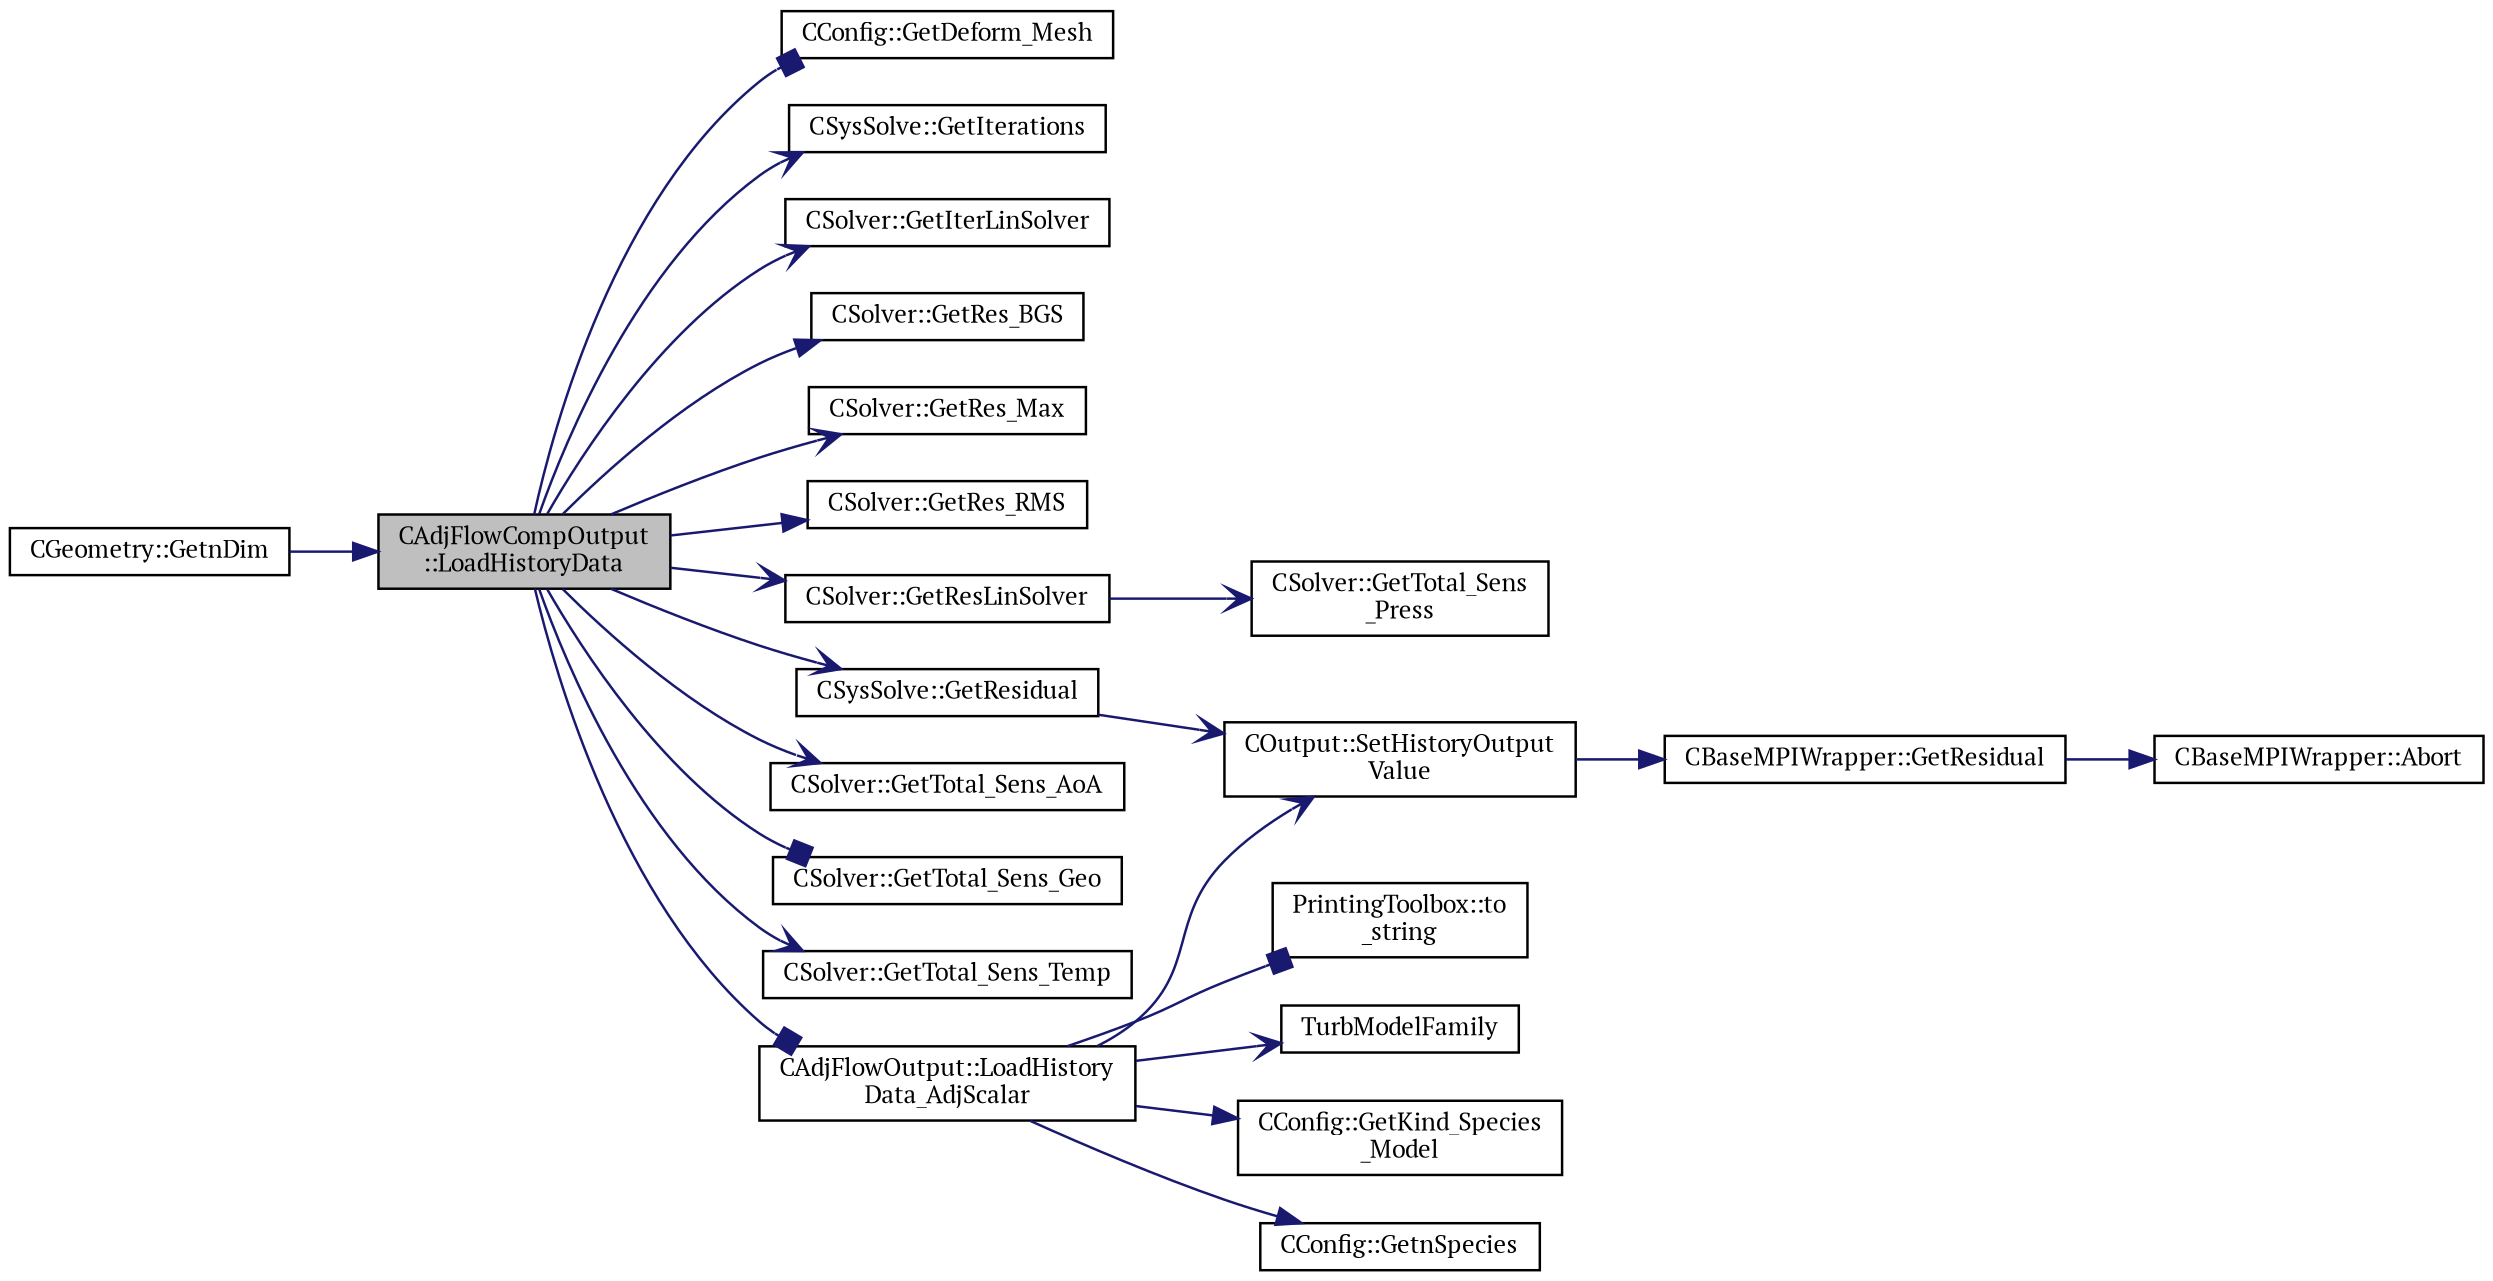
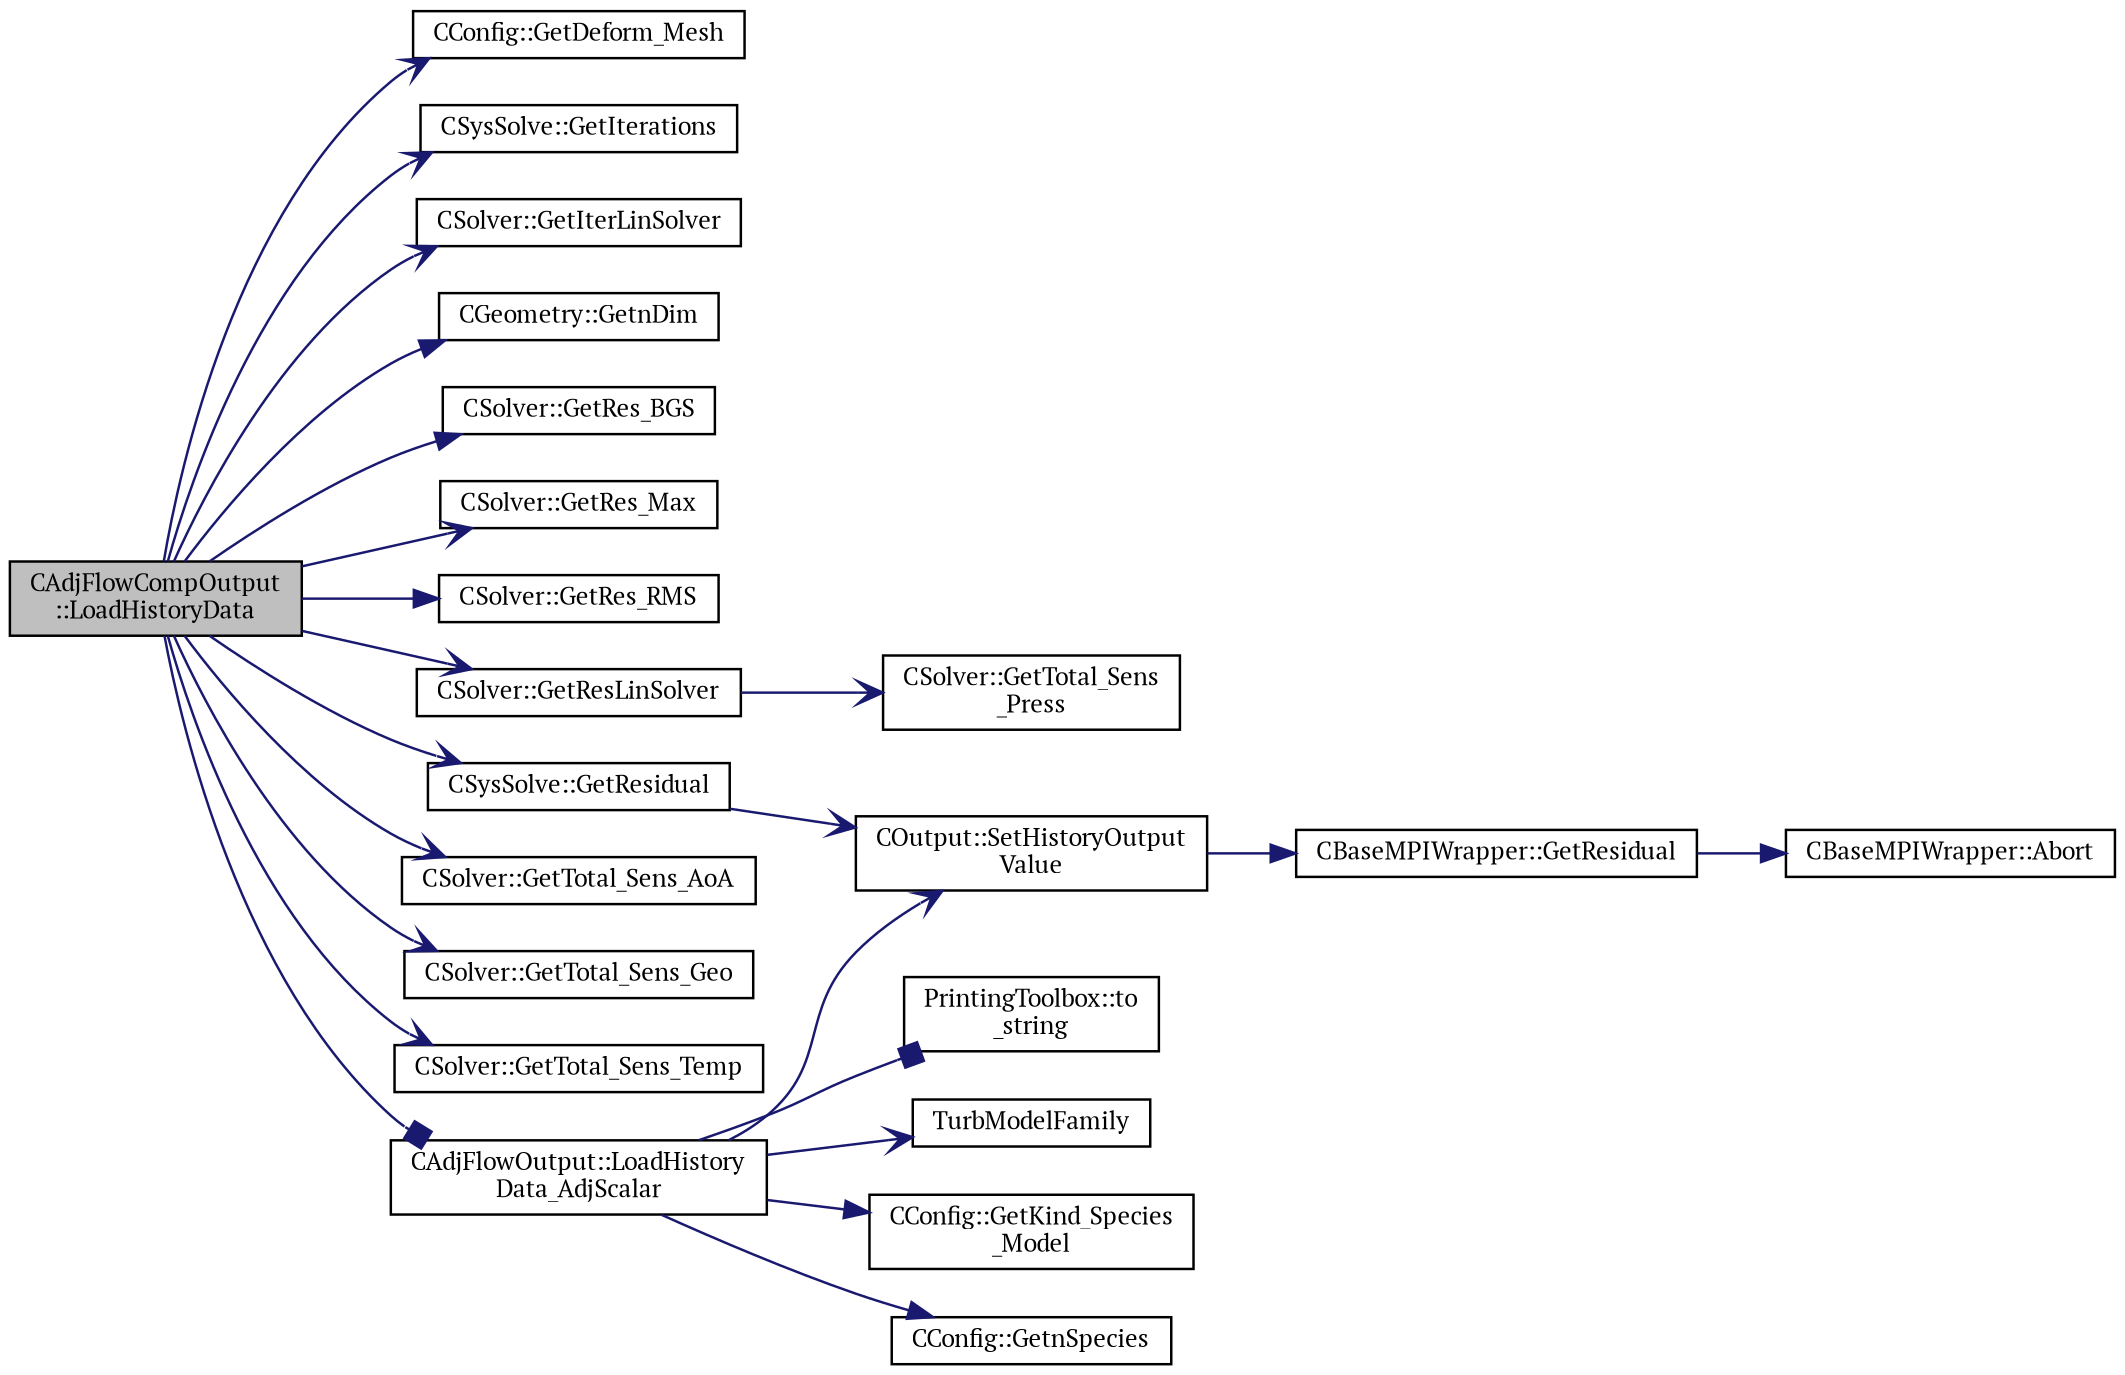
edge "CAdjFlowCompOutput ::LoadHistoryData" -> "CConfig::GetDeform_Mesh": arrowhead box -> vee
edge "CGeometry::GetnDim" -> "CAdjFlowCompOutput ::LoadHistoryData": reversed
edge "CAdjFlowCompOutput ::LoadHistoryData" -> "CSolver::GetTotal_Sens_Geo": arrowhead box -> vee
